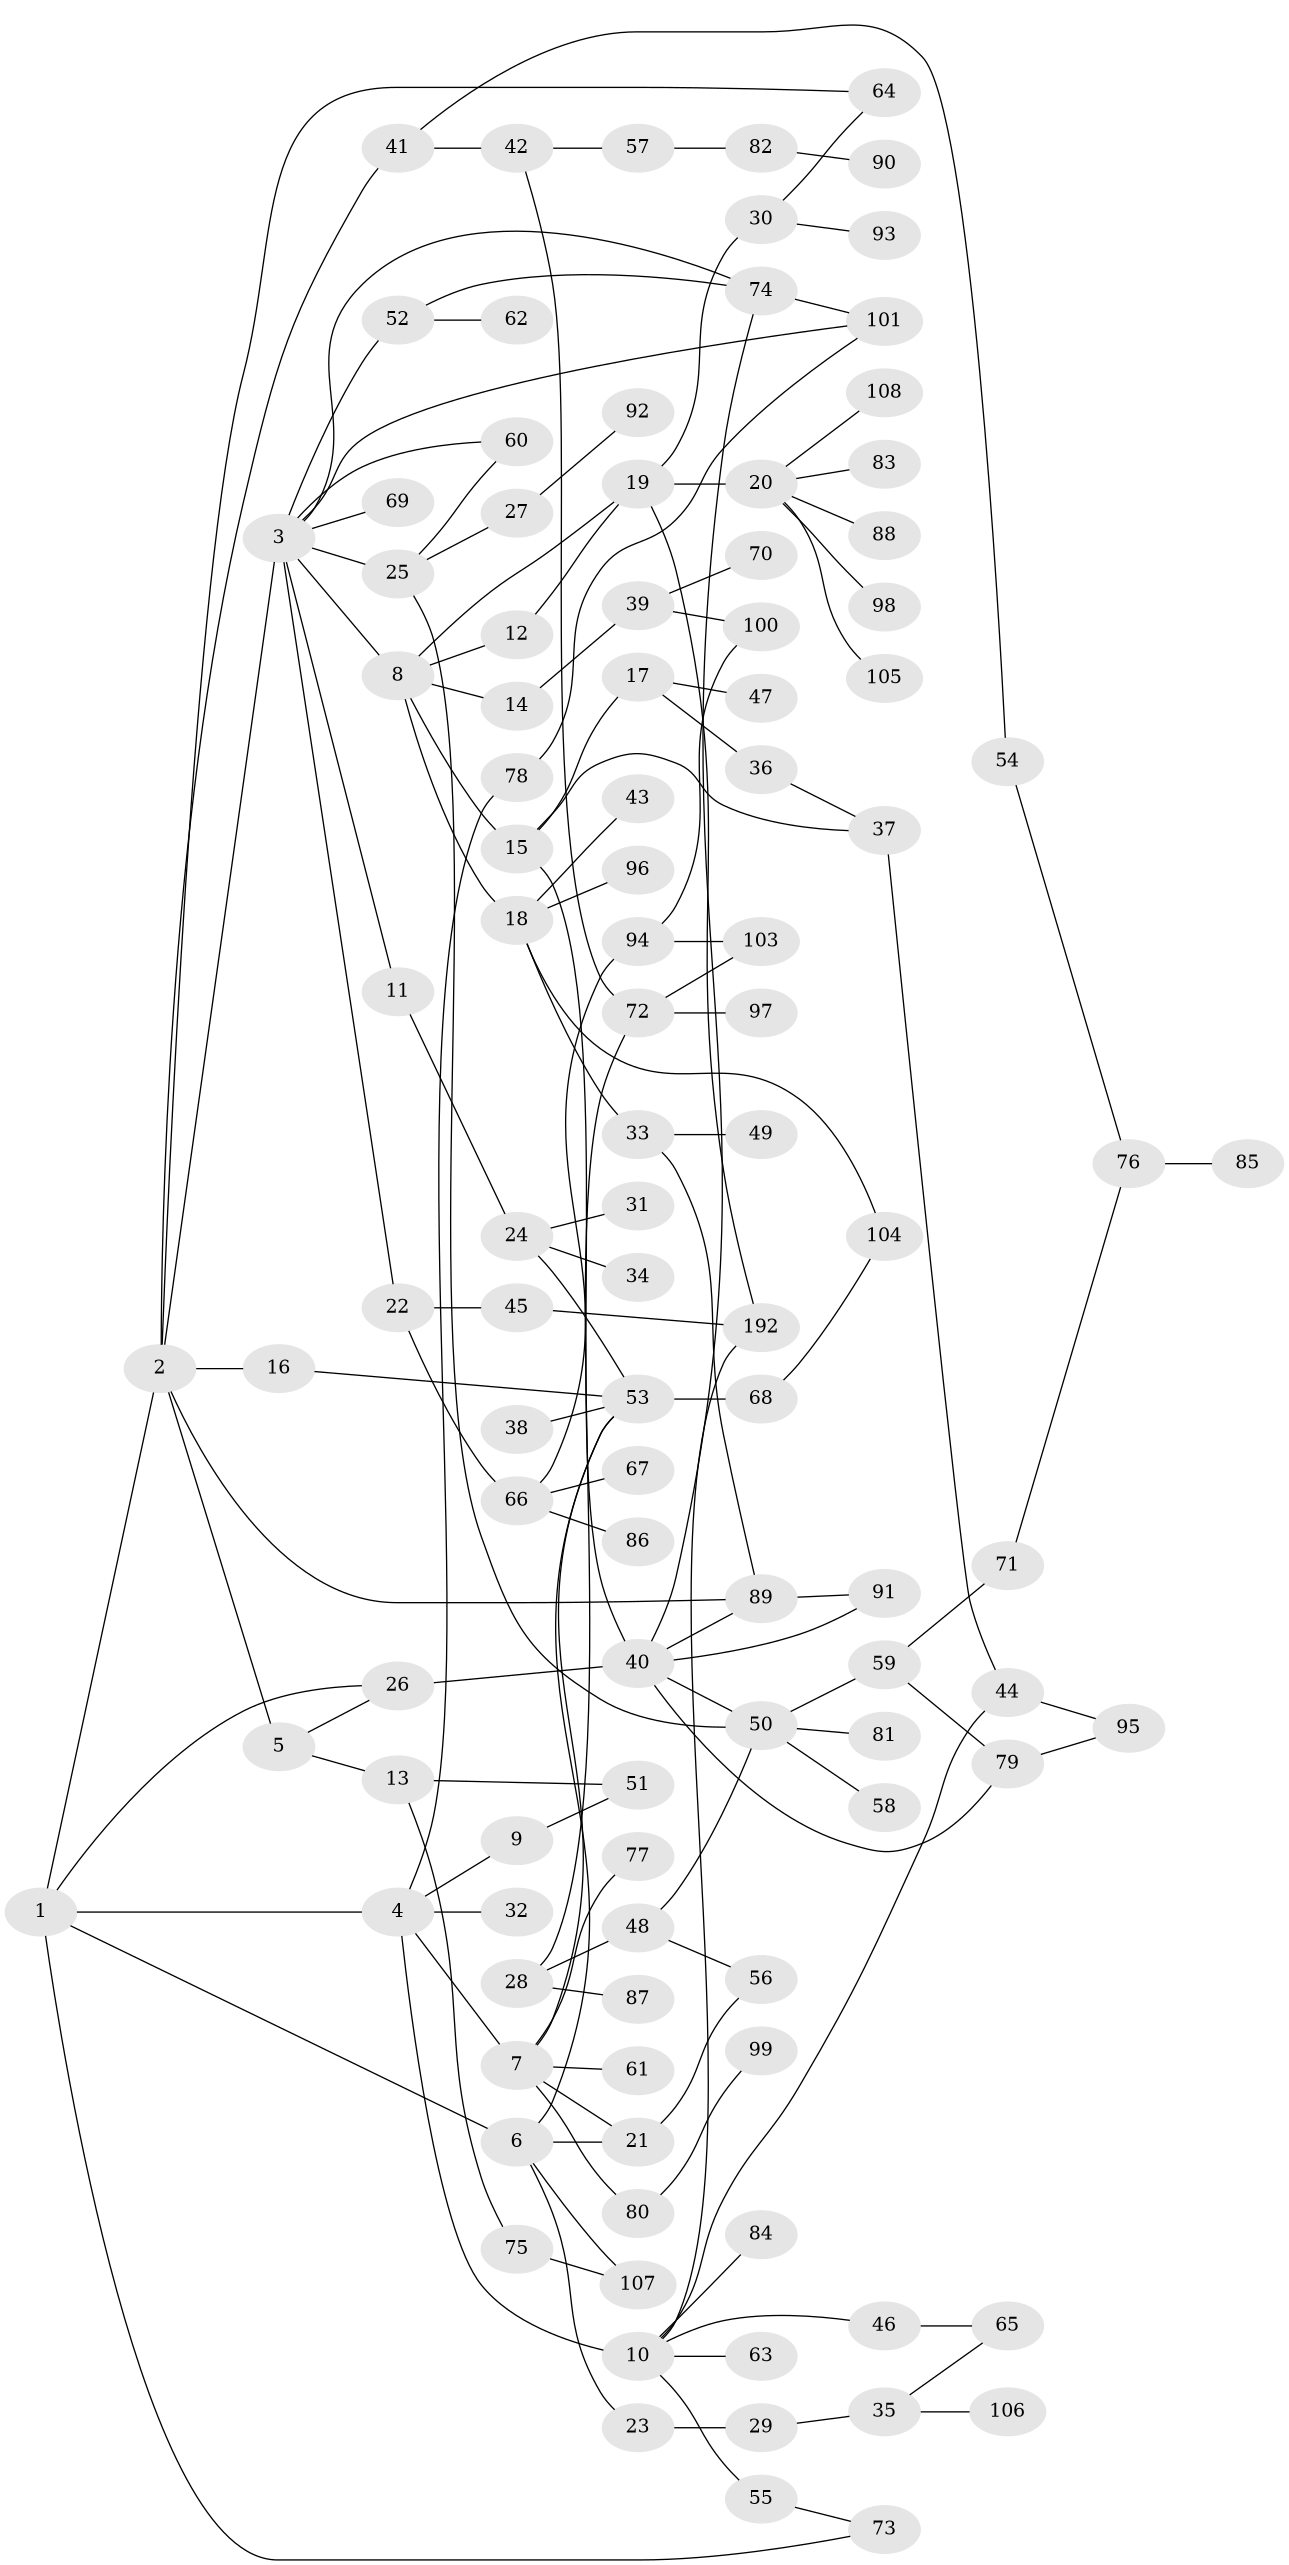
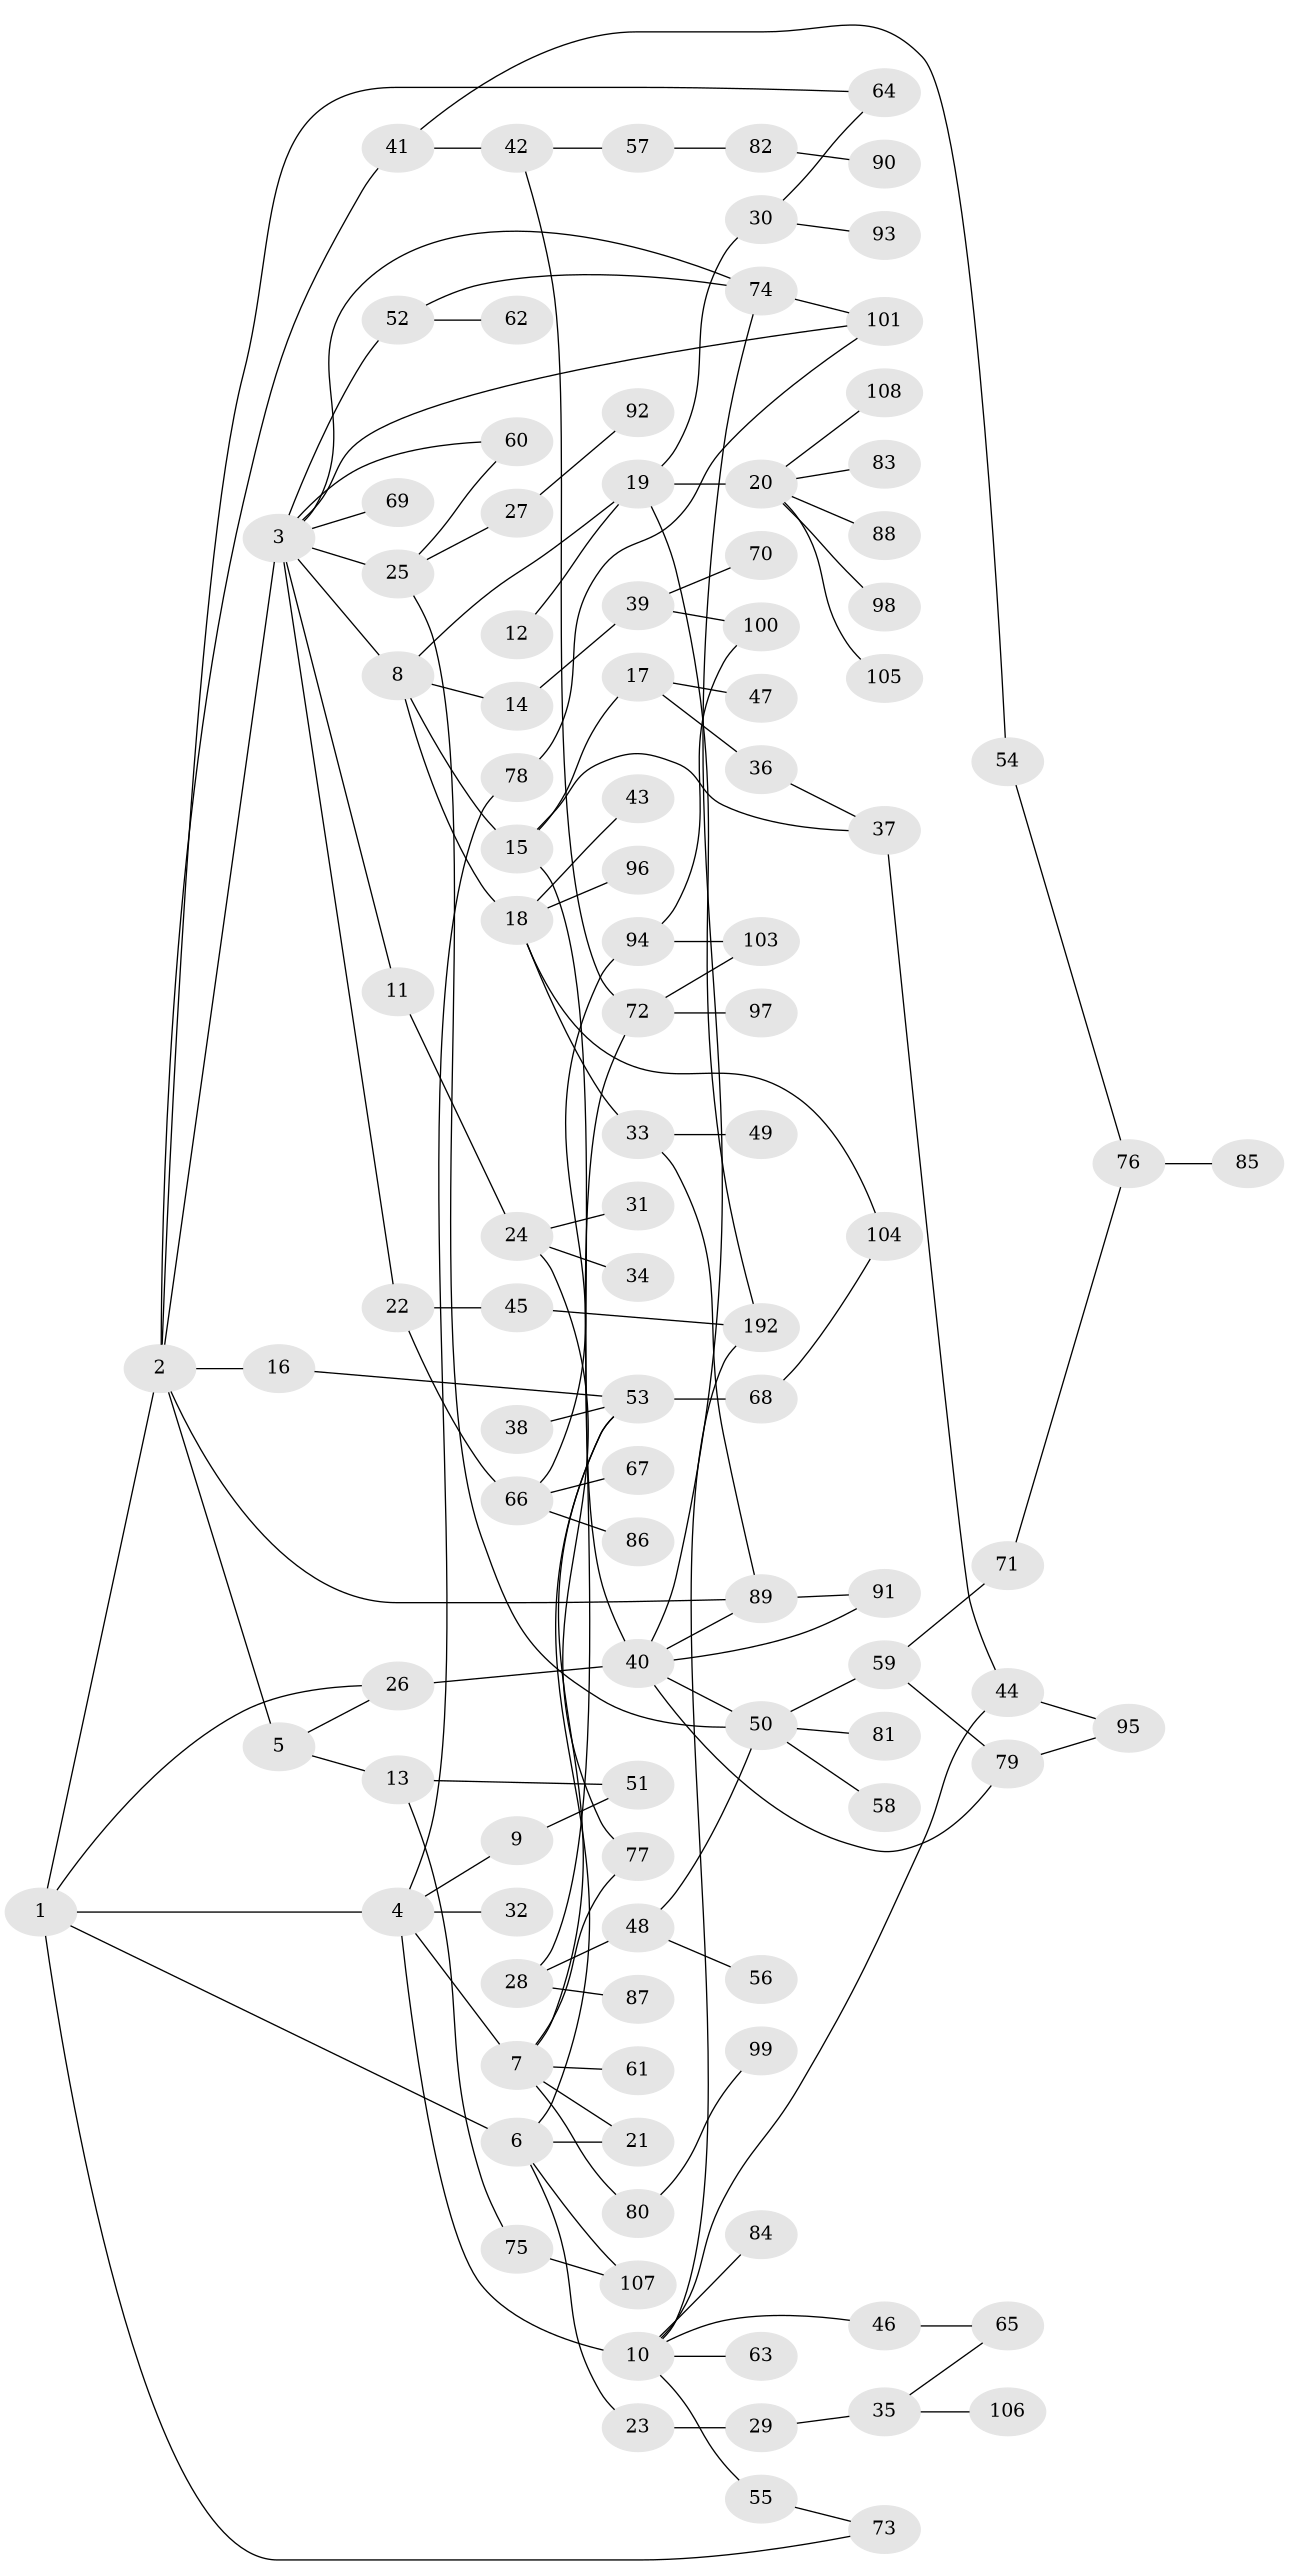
edge "12" -- "8": removed
edge "24" -- "53": now "24" -- "77"
edge "56" -- "21": removed
